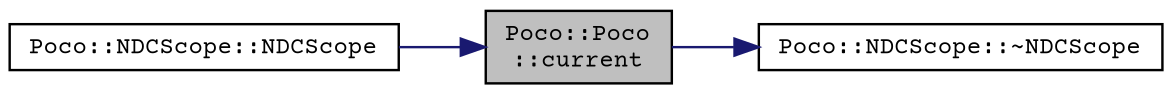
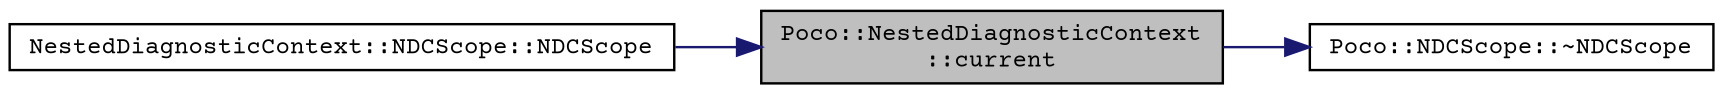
node "Poco::NDCScope::NDCScope": label "Poco::NDCScope::NDCScope" -> "NestedDiagnosticContext::NDCScope::NDCScope"
node "Poco::Poco ::current": label "Poco::Poco ::current" -> "Poco::NestedDiagnosticContext ::current"
